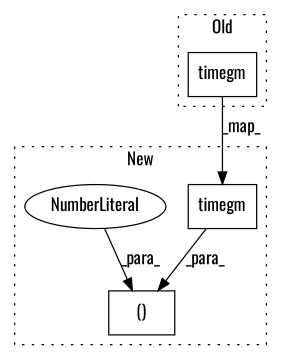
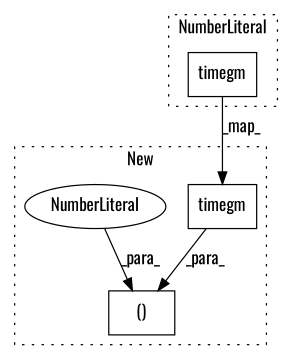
cluster "Old": label "Old" -> "NumberLiteral"
